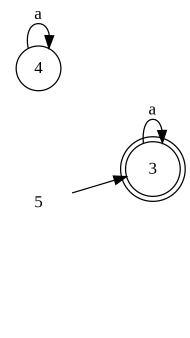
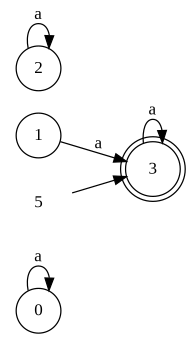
node "4": label "4" -> "2"
node "1": added
node "0": added
